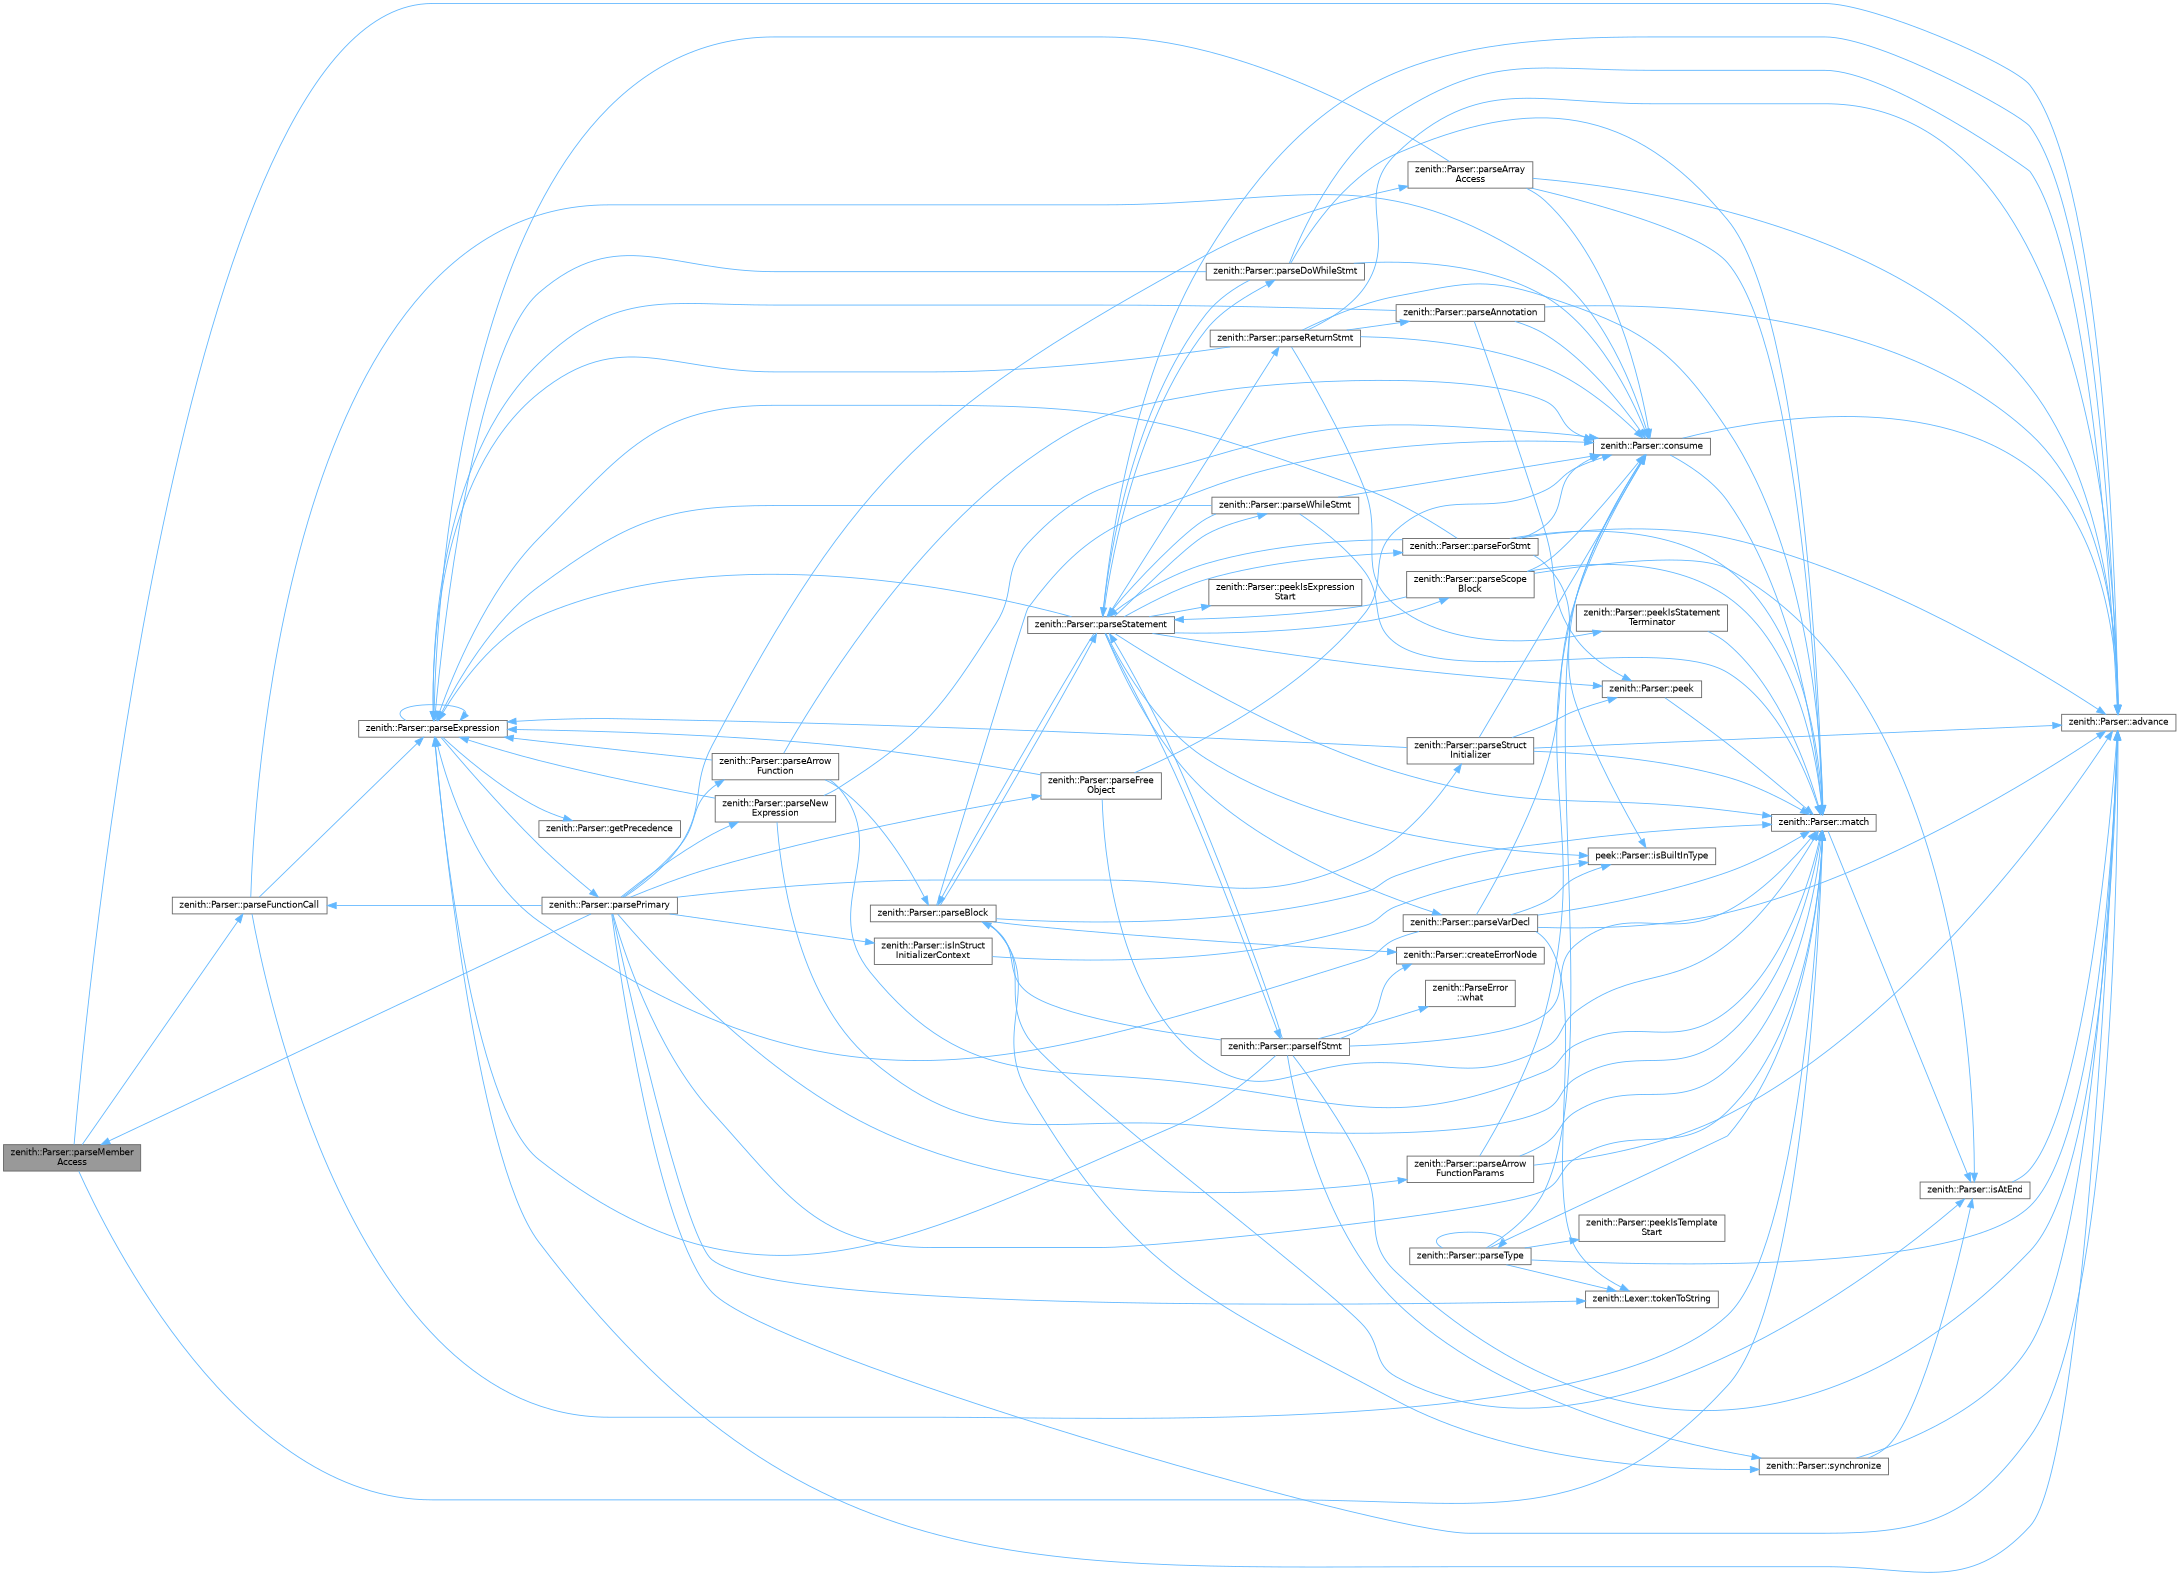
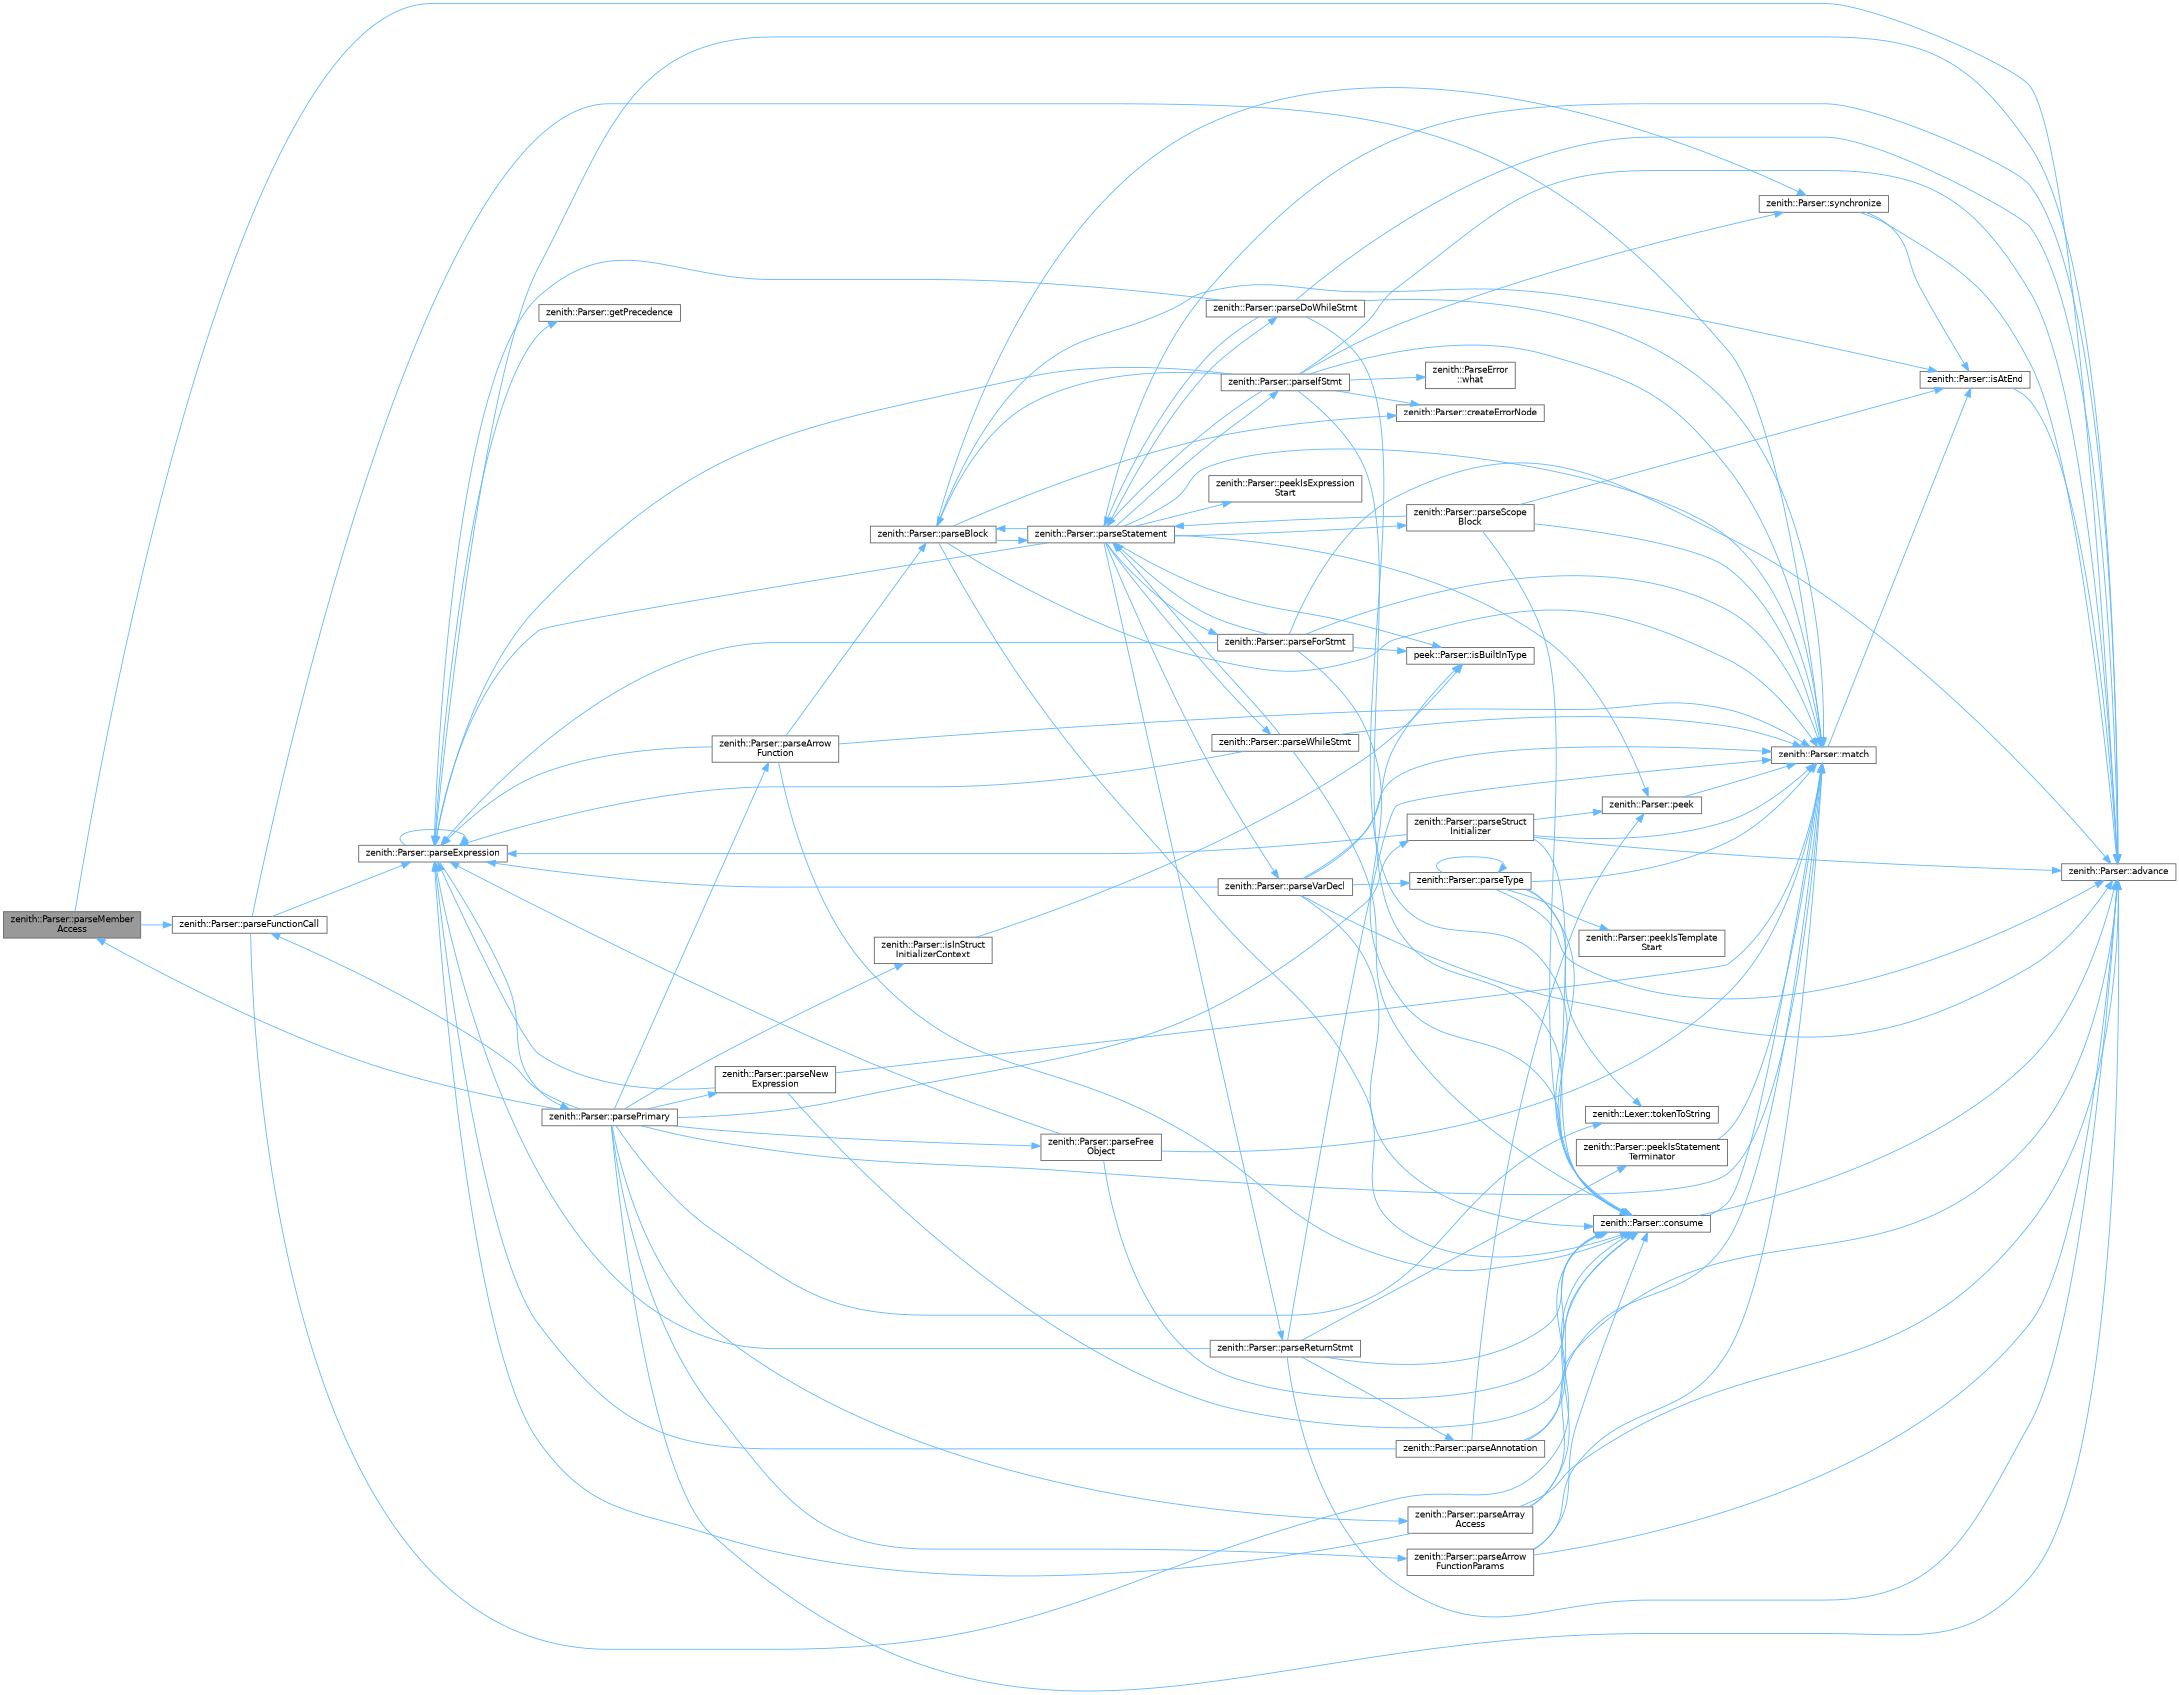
edge "zenith::Parser::parseIfStmt" -> "zenith::Parser::consume": added
edge "zenith::Parser::parseVarDecl" -> "zenith::Lexer::tokenToString": now "zenith::Parser::parseVarDecl" -> "zenith::Parser::parseType"
edge "zenith::Parser::parseMember Access" -> "zenith::Parser::match": removed
